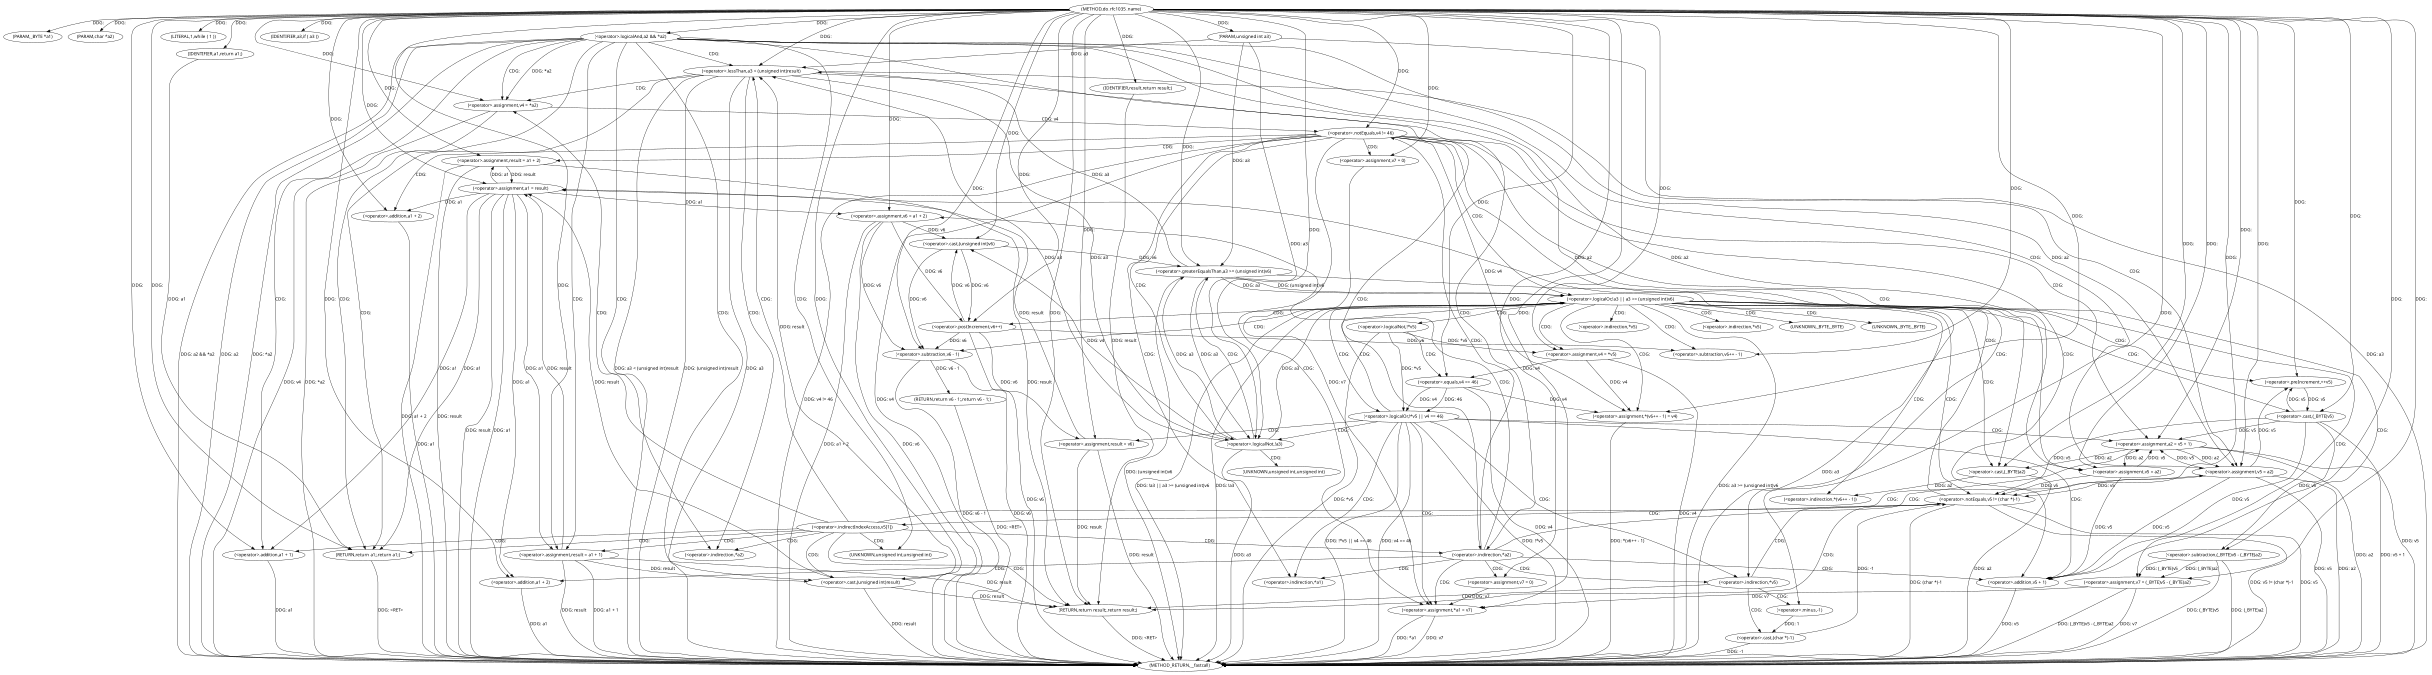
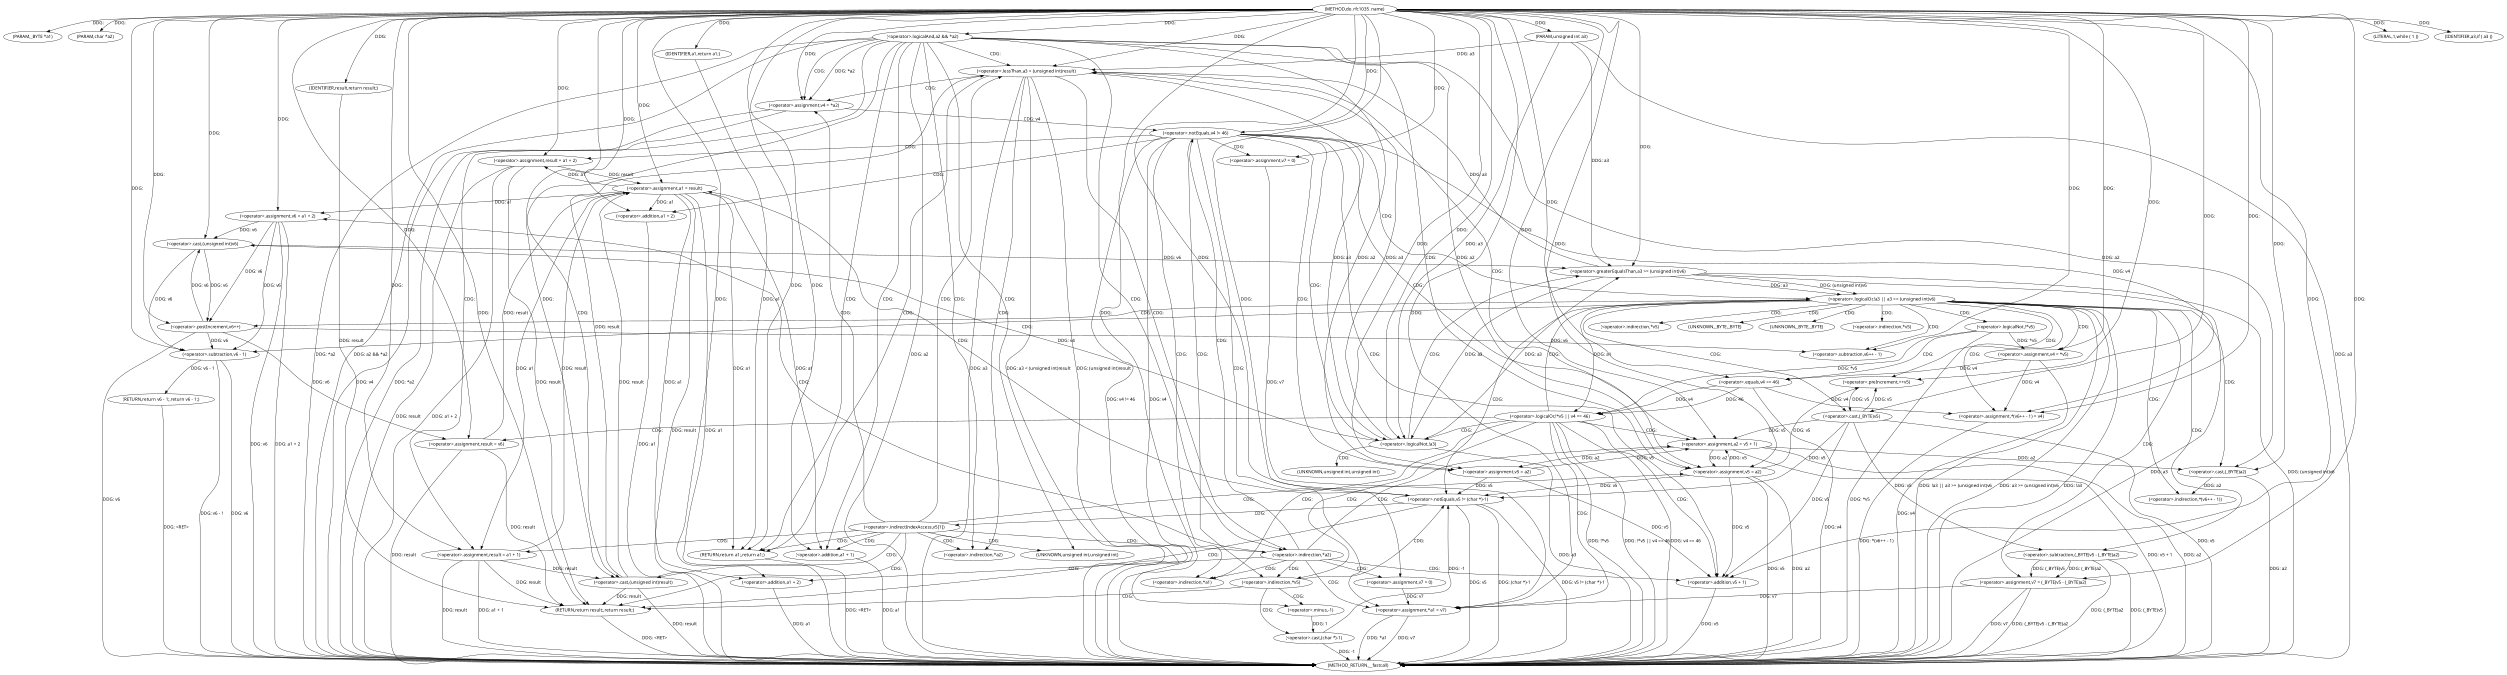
edge "(<operator>.logicalNot,!a3)" -> "(<operator>.logicalOr,!a3 || a3 >= (unsigned int)v6)": removed, label "DDG: a3"
edge "(<operator>.logicalOr,!a3 || a3 >= (unsigned int)v6)" -> "(<operator>.logicalOr,!*v5 || v4 == 46)": label "CDG: " -> "DDG: a1"
